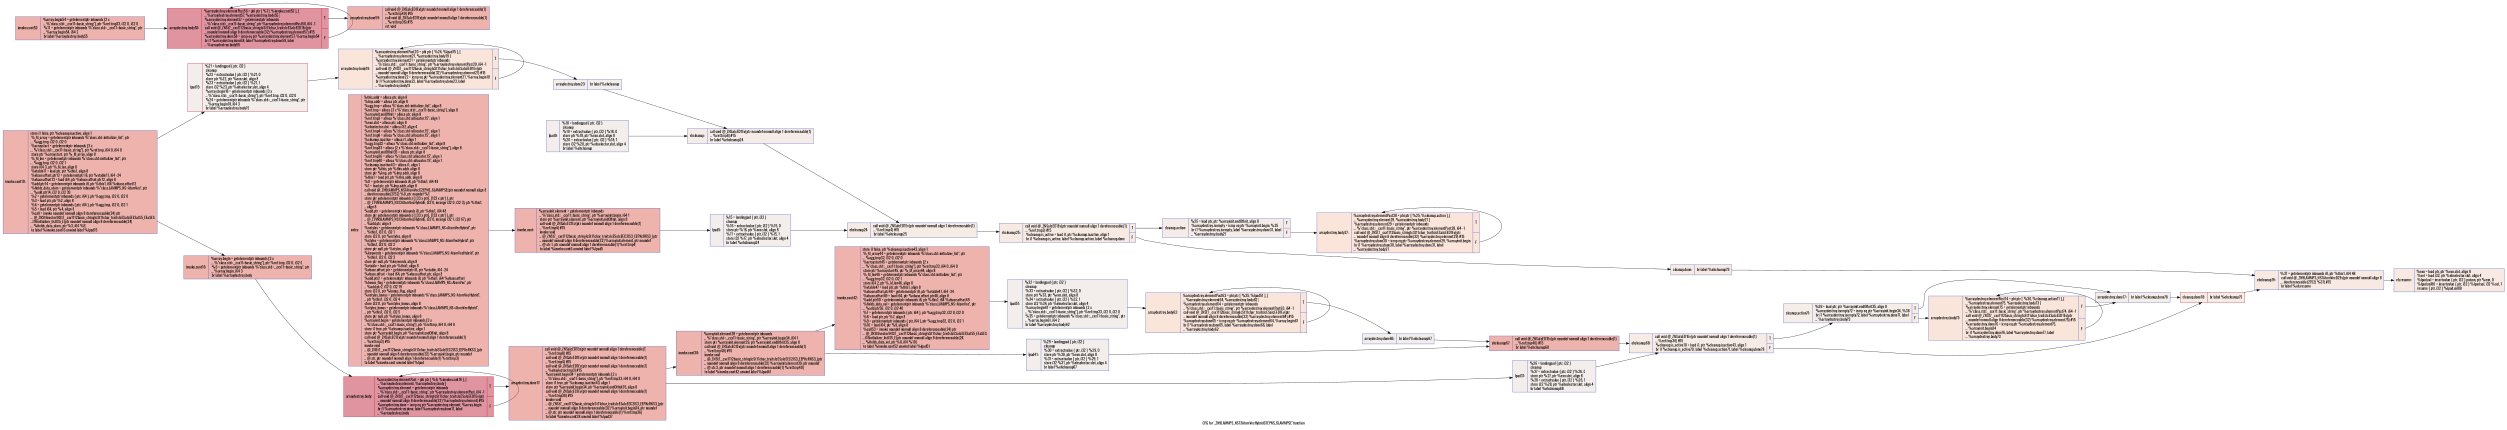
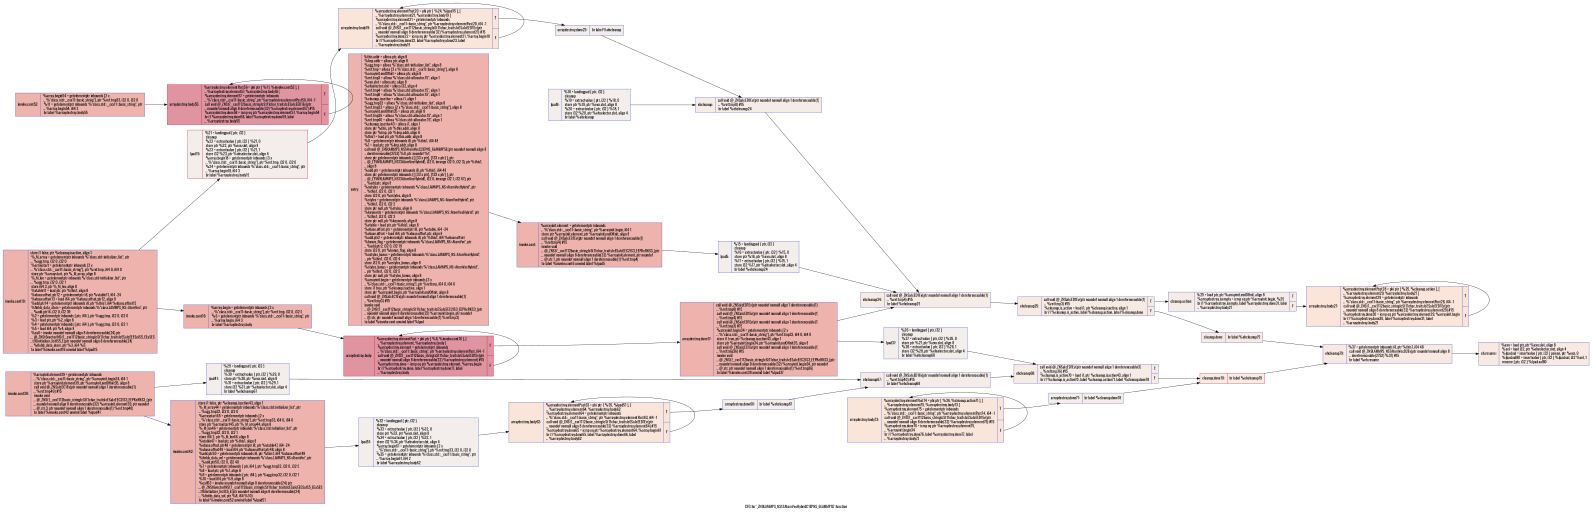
node "arraydestroy.done59:": removed
node "cleanup.action71:": removed
node "ehcleanup67:": fillcolor #d6524470 -> #ead5c970
edge "arraydestroy.done17:" -> "invoke.cont38:": now "arraydestroy.done17:" -> "ehcleanup24:"
node "arraydestroy.done17:": text "... %ehselector.tmp3) #15" -> "... %ref.tmp3) #15"
